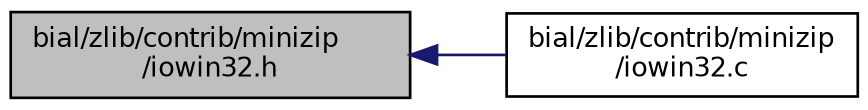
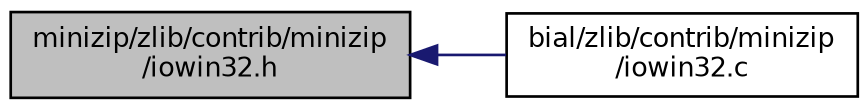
node "bial/zlib/contrib/minizip /iowin32.h": label "bial/zlib/contrib/minizip /iowin32.h" -> "minizip/zlib/contrib/minizip /iowin32.h"
